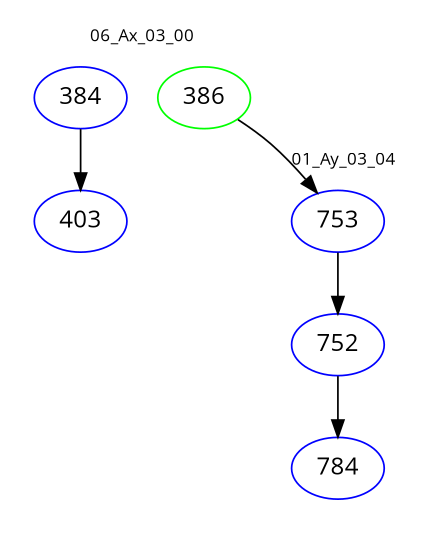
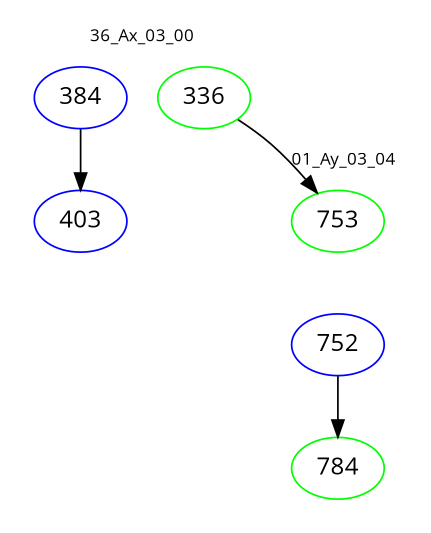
cluster "06_Ax_03_00": label "06_Ax_03_00" -> "36_Ax_03_00"
node "386": label "386" -> "336"
node "753": color blue -> green
edge "753" -> "752": removed
node "784": color blue -> green
